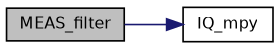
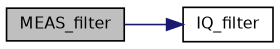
node "IQ_mpy": label "IQ_mpy" -> "IQ_filter"
